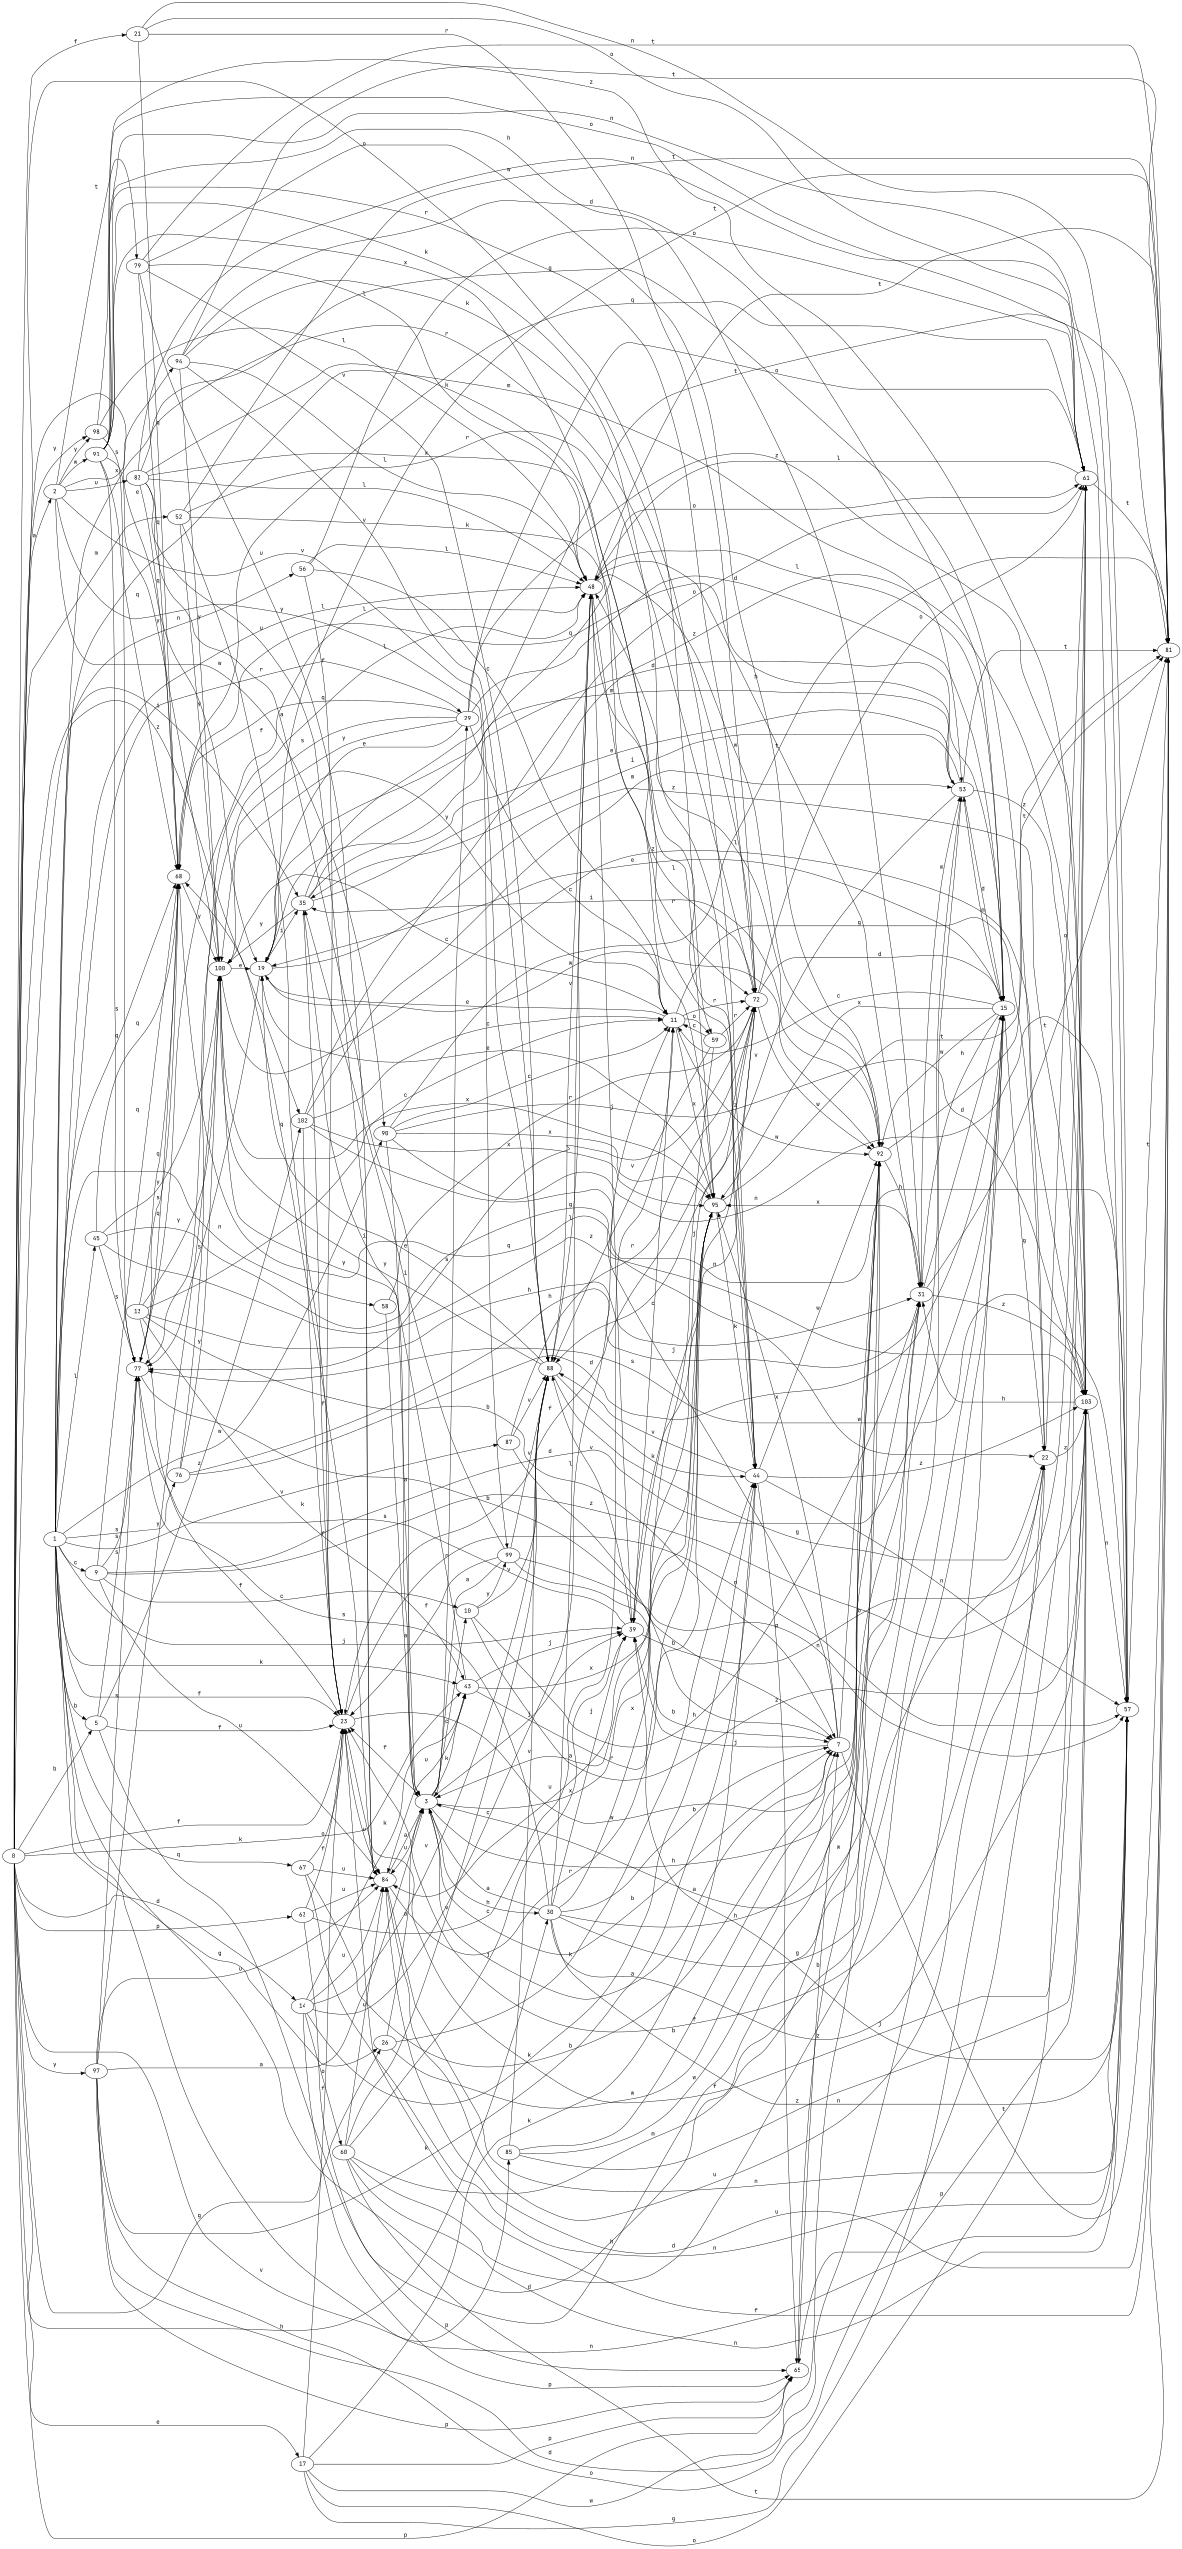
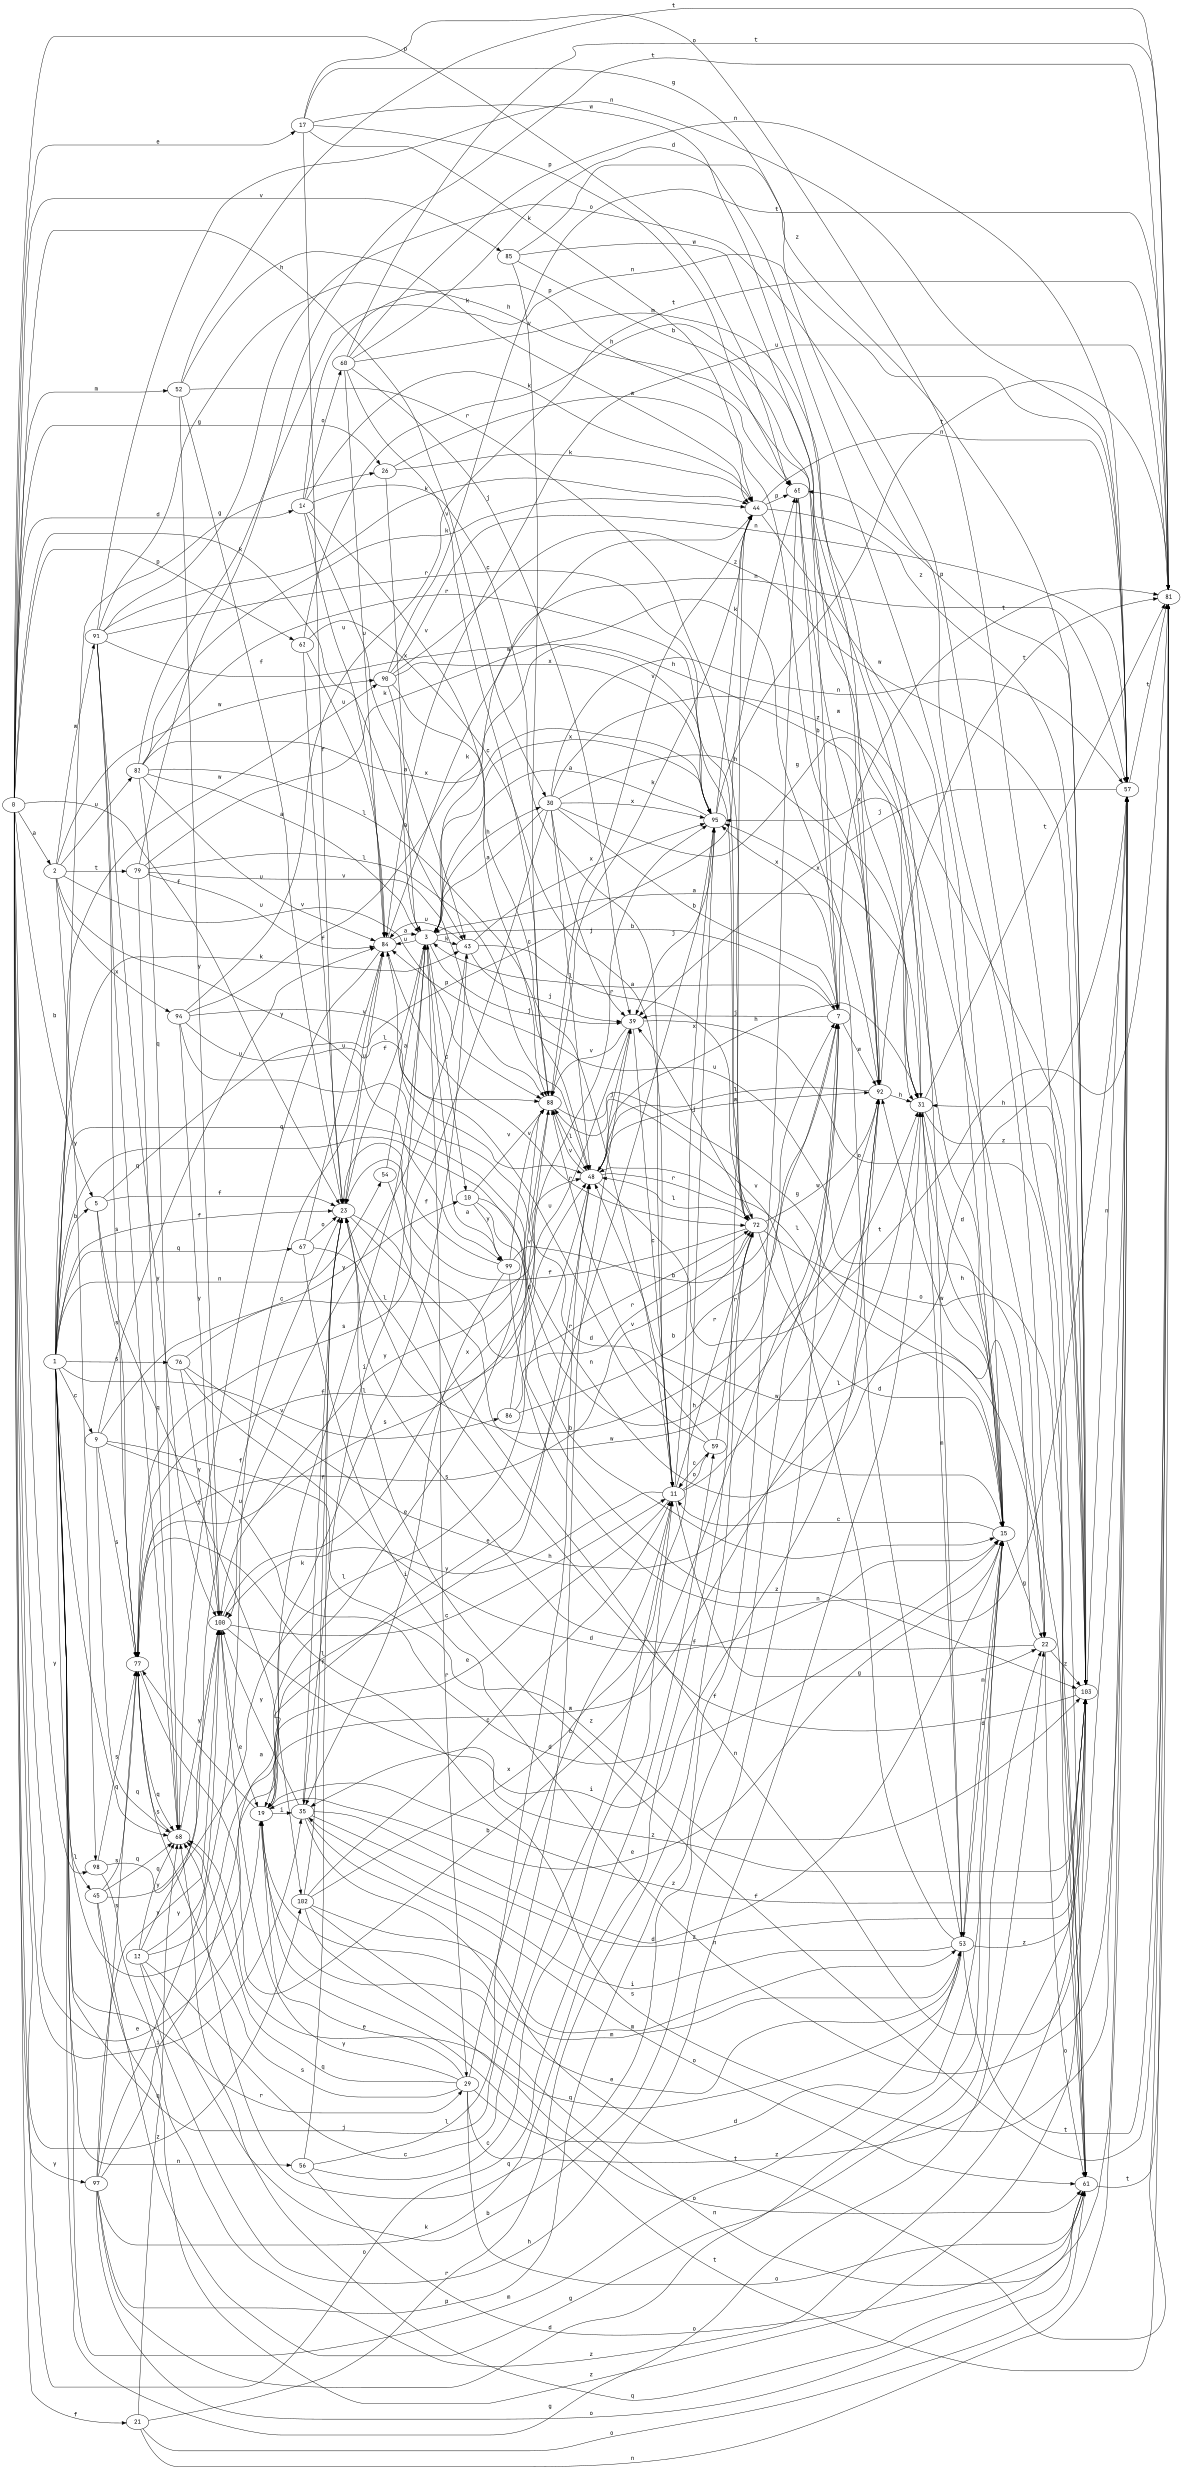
node "58": label "58" -> "54"
edge "44" -> "92": now "44" -> "15"
node "87": label "87" -> "86"
